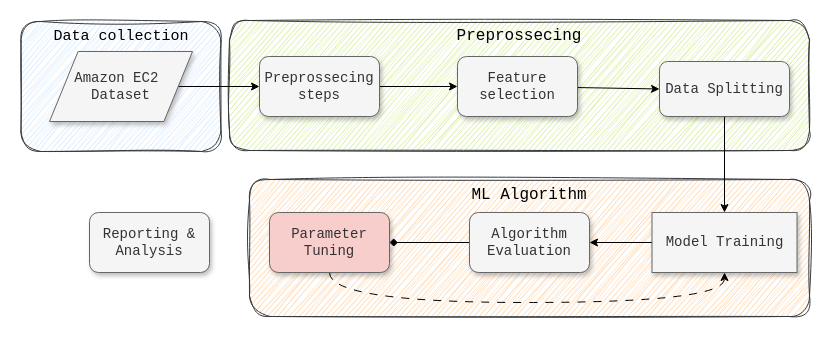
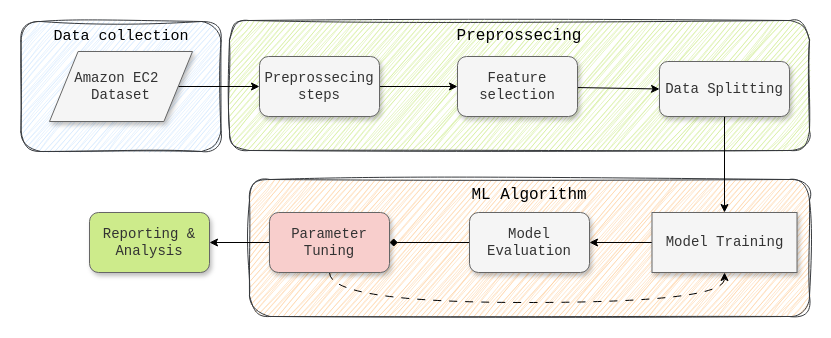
node "Reporting & Analysis": fillcolor #f5f5f5 -> #cdeb8b
edge "Parameter Tuning" -> "Reporting & Analysis": added
node "Algorithm Evaluation": label "Algorithm Evaluation" -> "Model Evaluation"
